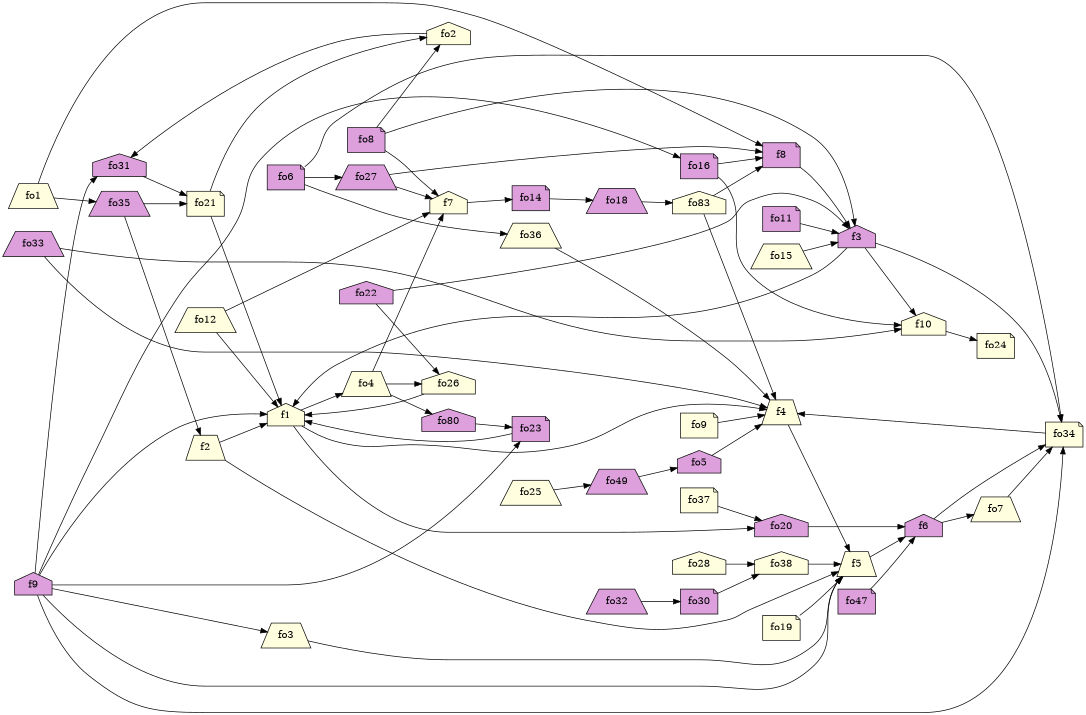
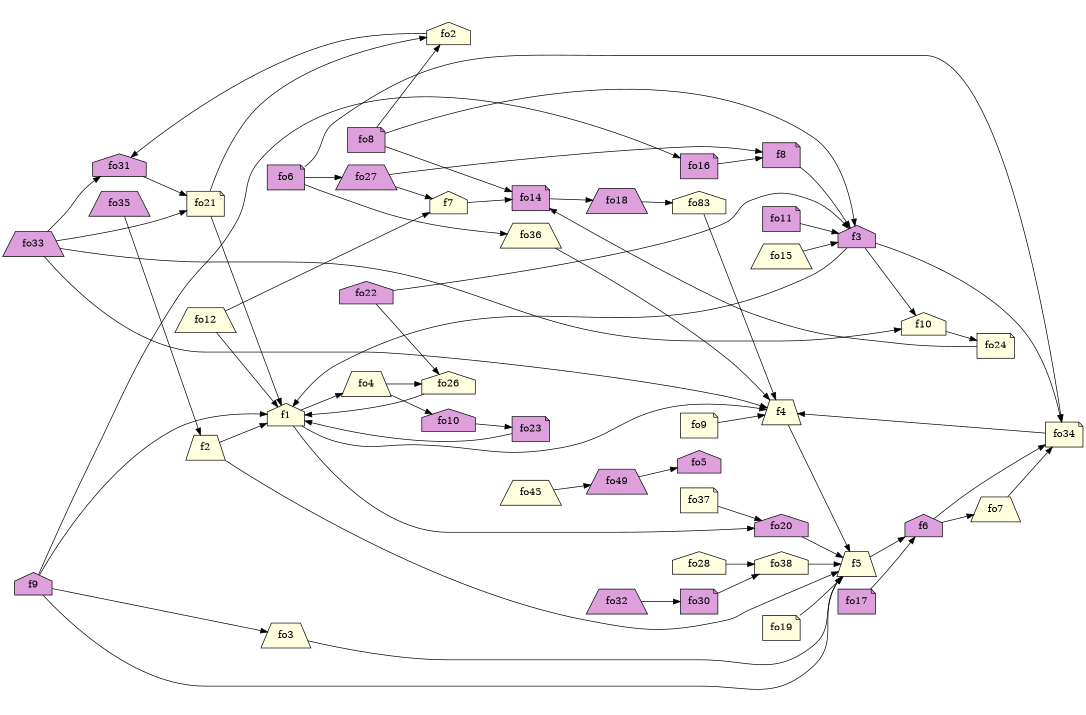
edge "fo8" -> "f7": now "fo8" -> "fo14"
edge "fo83" -> "f8": removed
node "fo1": removed
edge "fo35" -> "fo21": now "fo33" -> "fo21"
edge "fo16" -> "f10": removed
edge "fo4" -> "f7": removed
edge "fo24" -> "fo14": added
edge "f9" -> "fo31": now "fo33" -> "fo31"
node "fo80": label "fo80" -> "fo10"
edge "fo5" -> "f4": removed
node "fo25": label "fo25" -> "fo45"
edge "fo20" -> "f6": now "fo20" -> "f5"
edge "f9" -> "fo23": removed
node "fo47": label "fo47" -> "fo17"
edge "f9" -> "fo34": removed
